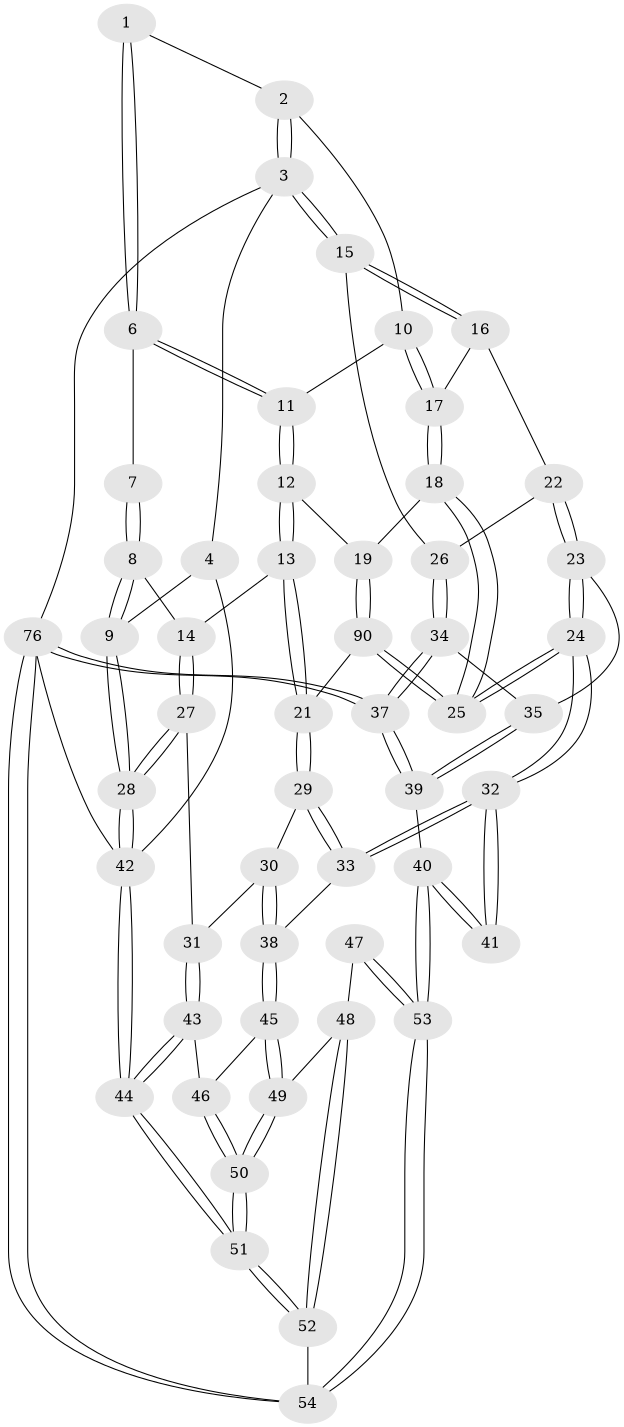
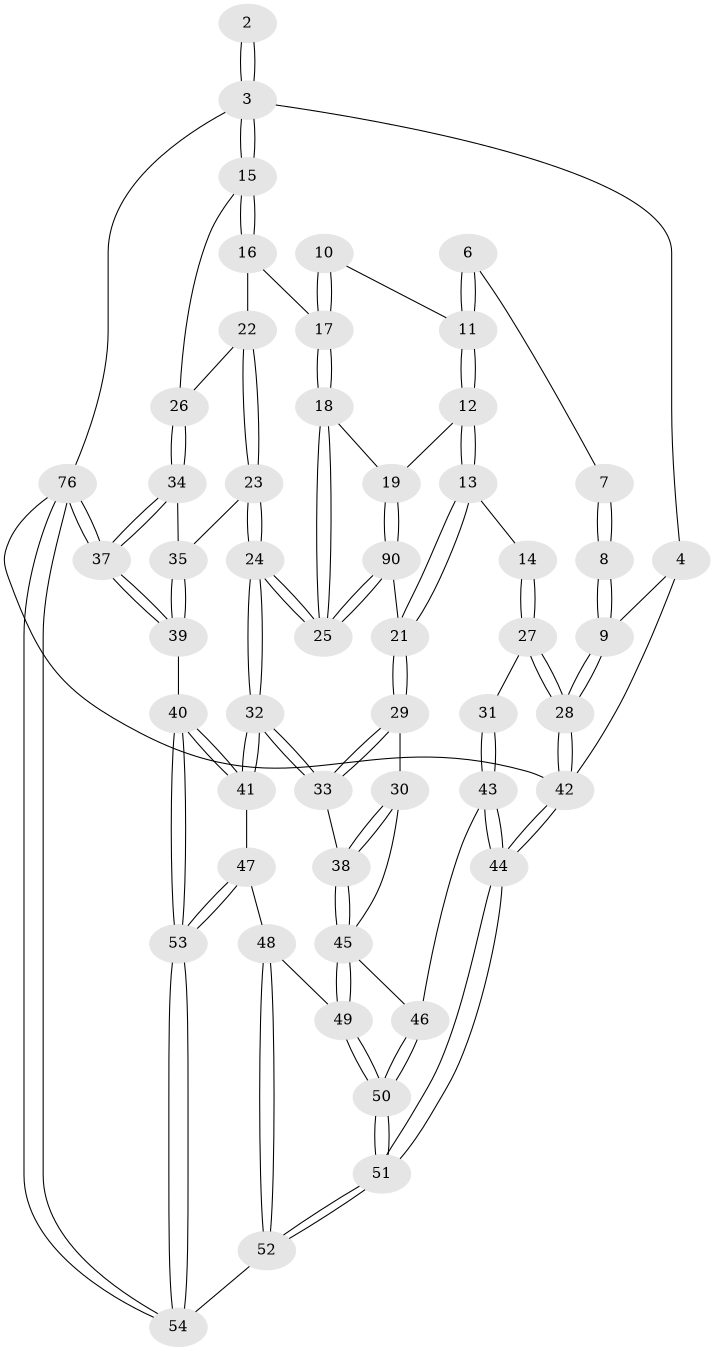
node "1": removed
edge "2" -- "10": removed
edge "8" -- "14": removed
edge "41" -- "47": added
edge "30" -- "31": now "30" -- "45"
